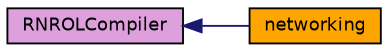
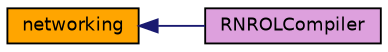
edge "networking" -> "RNROLCompiler": reversed
